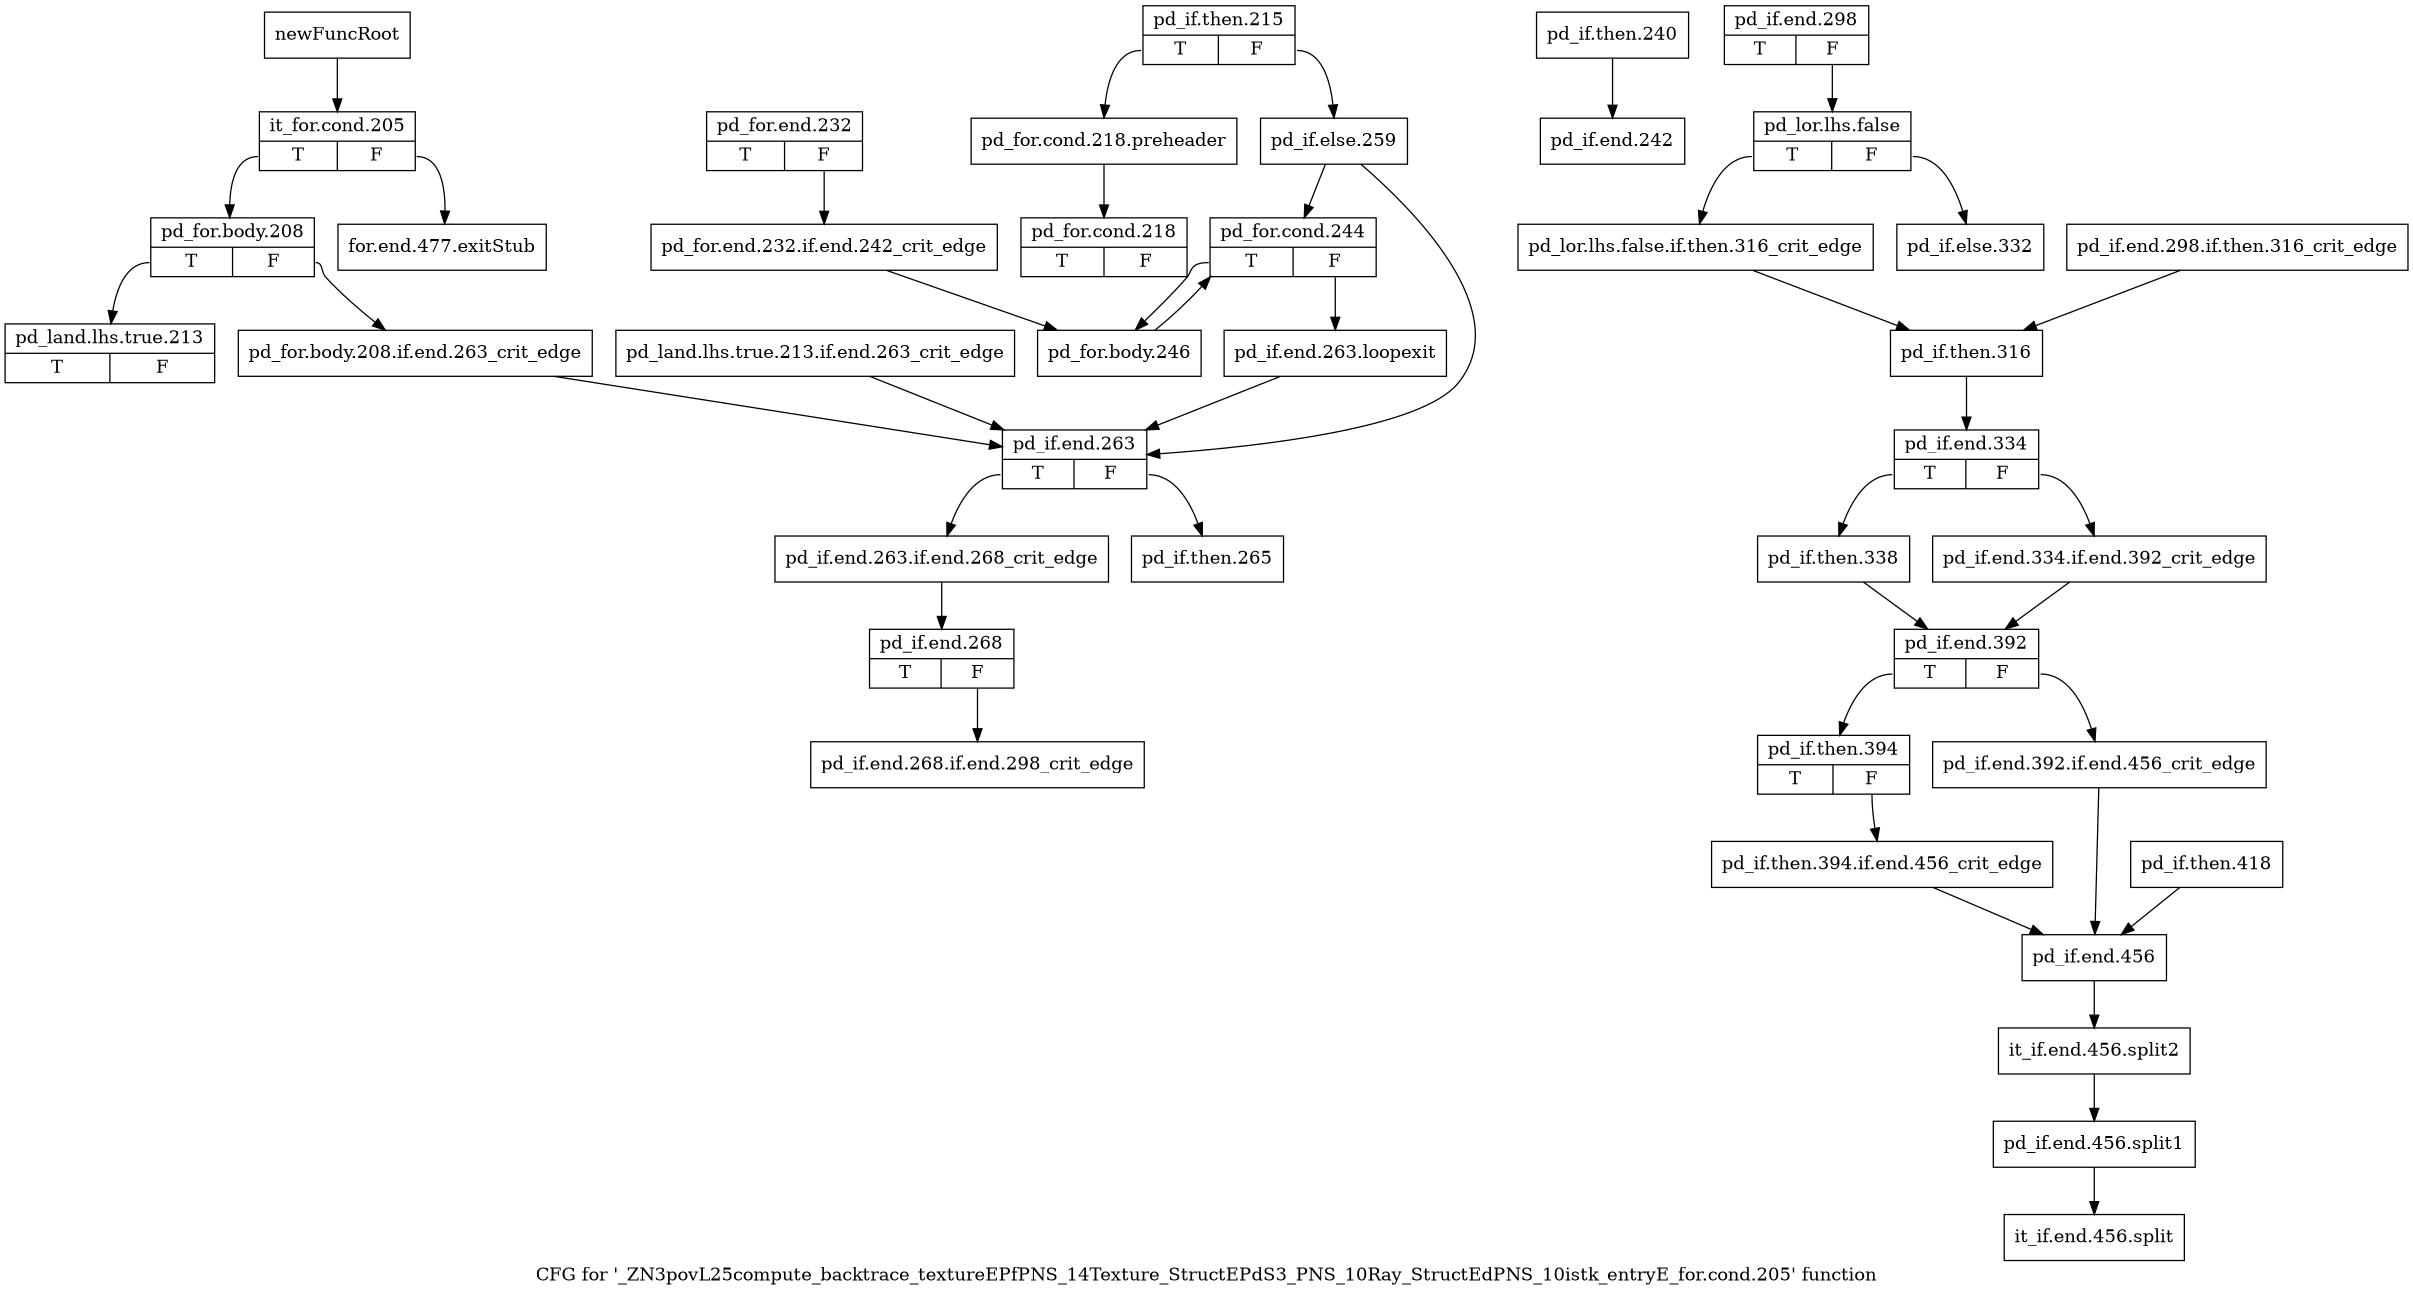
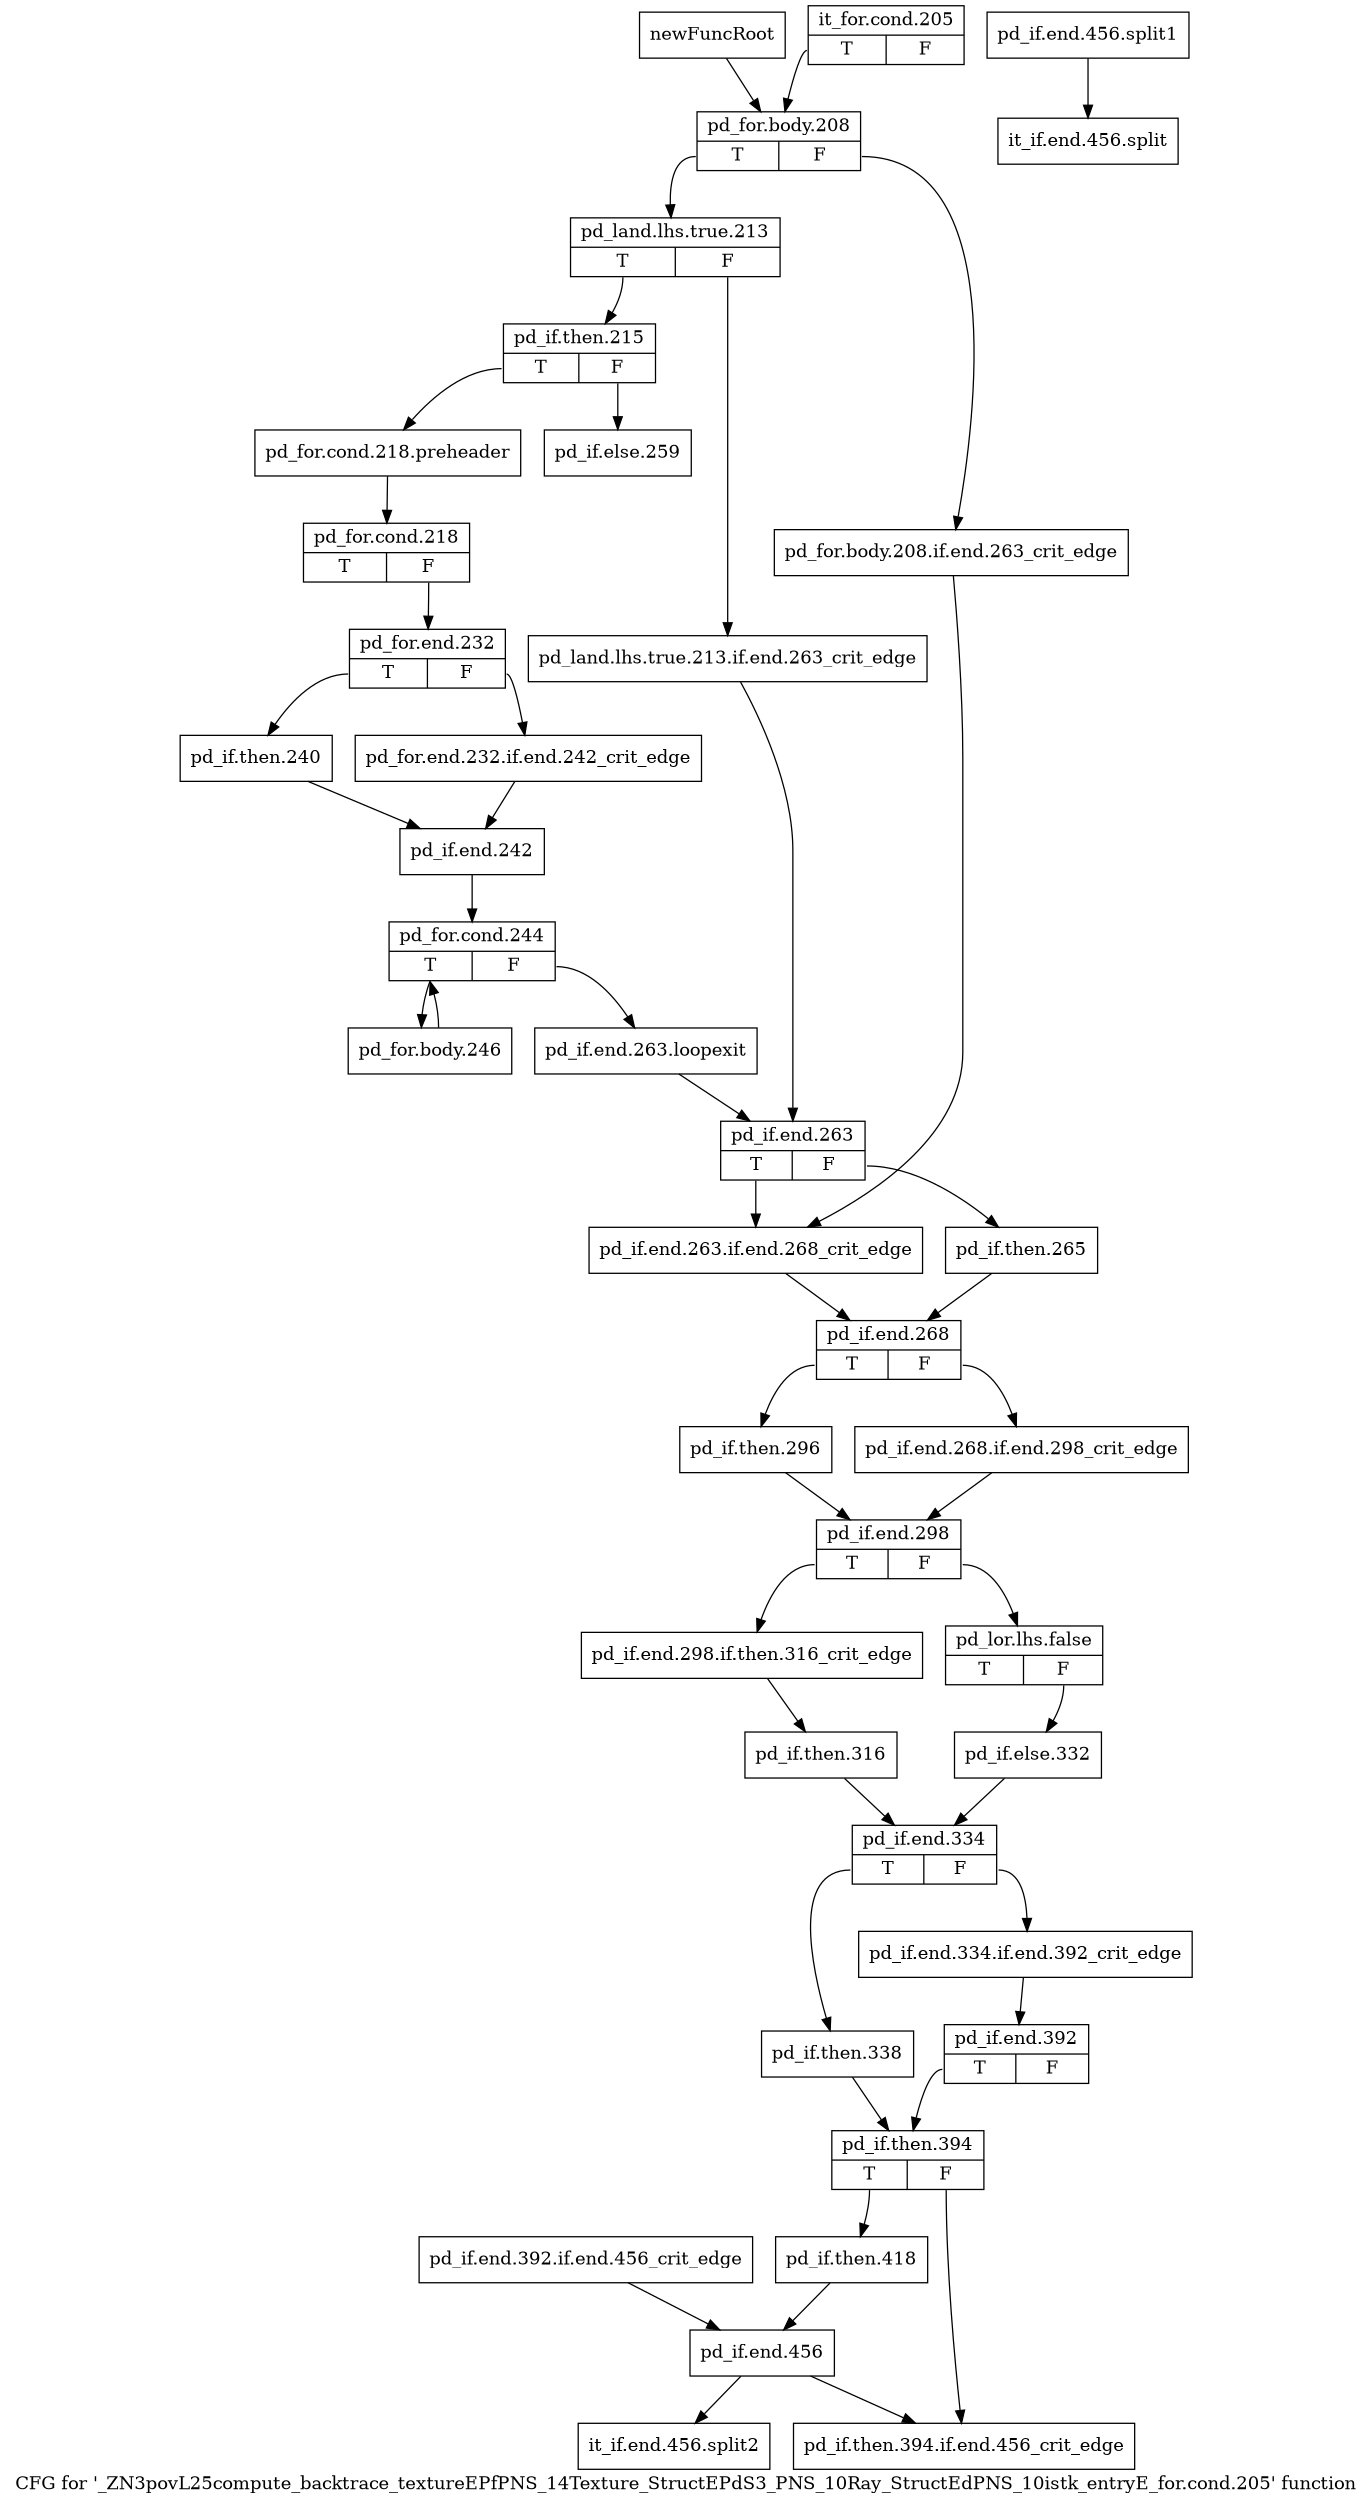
edge "newFuncRoot" -> "it_for.cond.205": now "newFuncRoot" -> "pd_for.body.208"
edge "pd_if.else.259" -> "pd_for.cond.244": now "pd_if.end.242" -> "pd_for.cond.244"
node "for.end.477.exitStub": removed
node "pd_lor.lhs.false.if.then.316_crit_edge": removed
edge "pd_land.lhs.true.213" -> "pd_if.then.215": added
edge "pd_for.end.232.if.end.242_crit_edge" -> "pd_for.body.246": now "pd_for.end.232.if.end.242_crit_edge" -> "pd_if.end.242"
edge "pd_if.else.259" -> "pd_if.end.263": removed
edge "pd_for.body.208.if.end.263_crit_edge" -> "pd_if.end.263": now "pd_for.body.208.if.end.263_crit_edge" -> "pd_if.end.263.if.end.268_crit_edge"
edge "pd_land.lhs.true.213" -> "pd_land.lhs.true.213.if.end.263_crit_edge": added
edge "pd_for.cond.218" -> "pd_for.end.232": added
edge "pd_if.then.338" -> "pd_if.end.392": now "pd_if.then.338" -> "pd_if.then.394"
edge "pd_for.end.232" -> "pd_if.then.240": added
edge "pd_if.end.392" -> "pd_if.end.392.if.end.456_crit_edge": removed
edge "pd_if.then.394.if.end.456_crit_edge" -> "pd_if.end.456": reversed
edge "it_if.end.456.split2" -> "pd_if.end.456.split1": removed
edge "pd_if.then.265" -> "pd_if.end.268": added
node "pd_if.then.296": added
edge "pd_if.end.268.if.end.298_crit_edge" -> "pd_if.end.298": added
edge "pd_if.end.298" -> "pd_if.end.298.if.then.316_crit_edge": added
edge "pd_if.else.332" -> "pd_if.end.334": added
edge "pd_if.then.394" -> "pd_if.then.418": added
